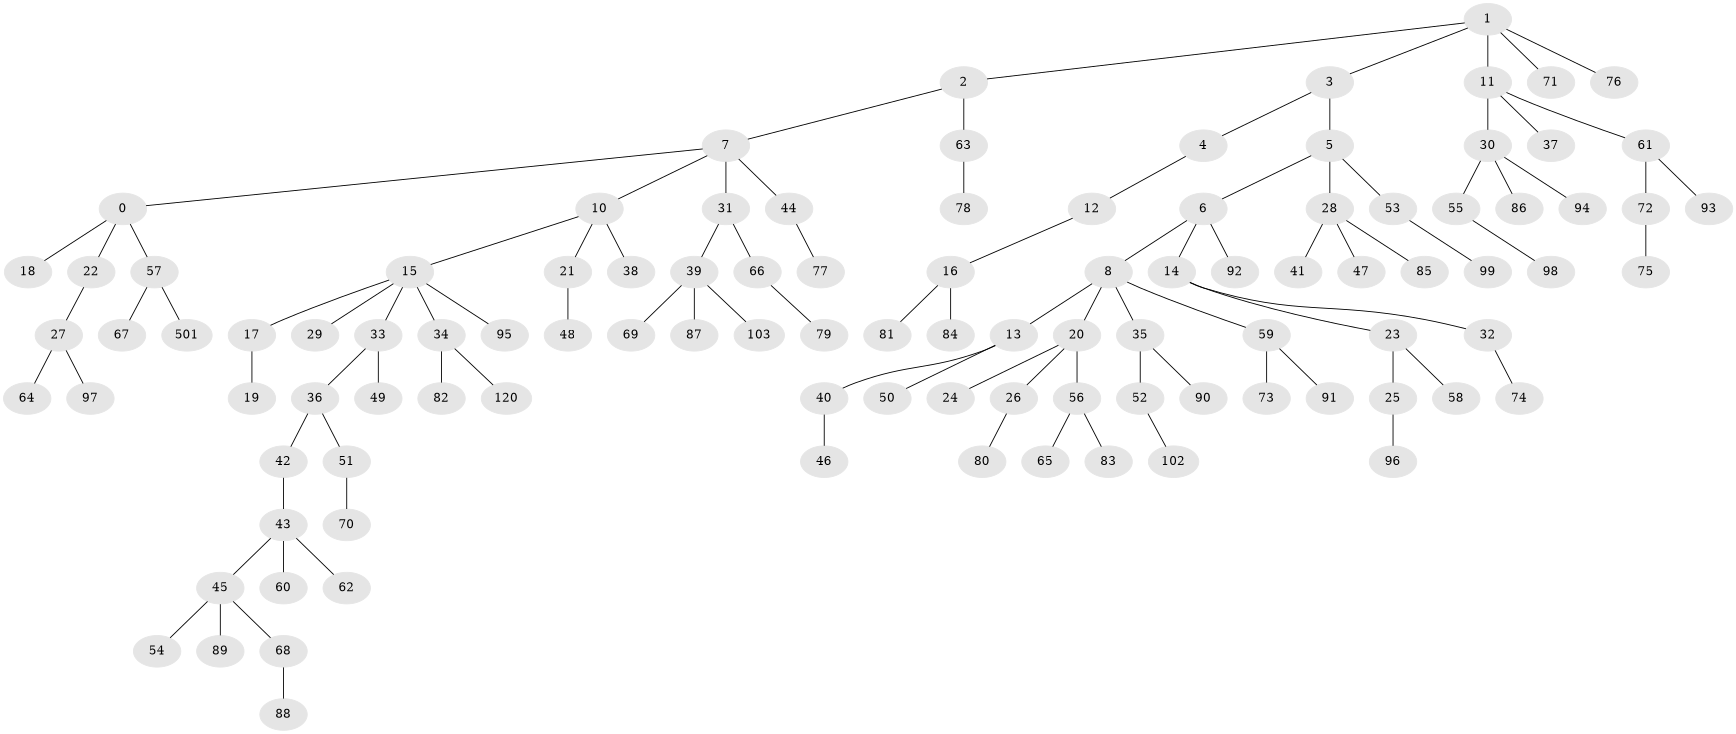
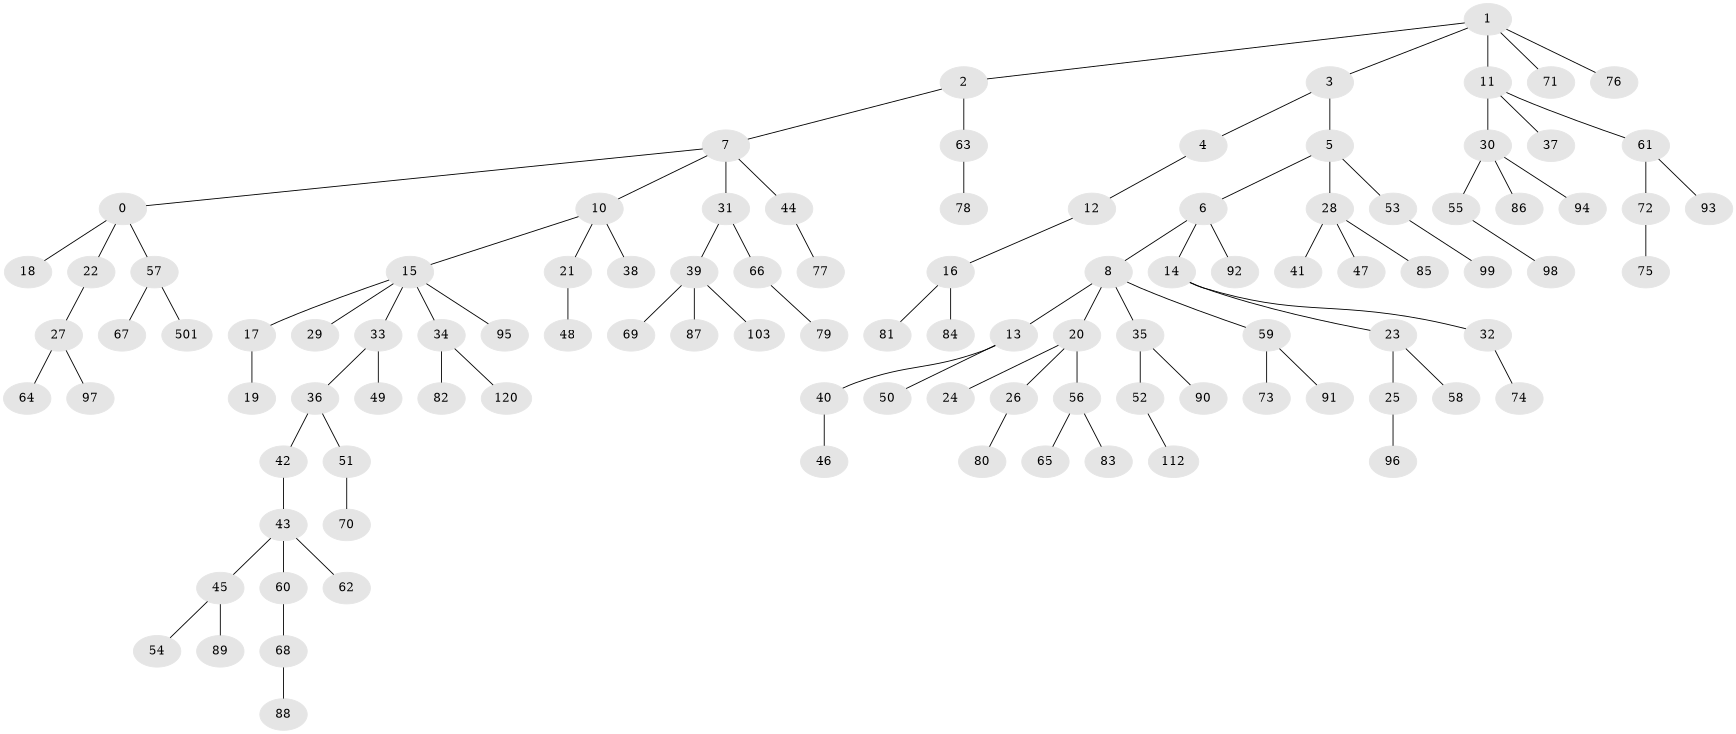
node "102": label "102" -> "112"
edge "45" -- "68": now "60" -- "68"
